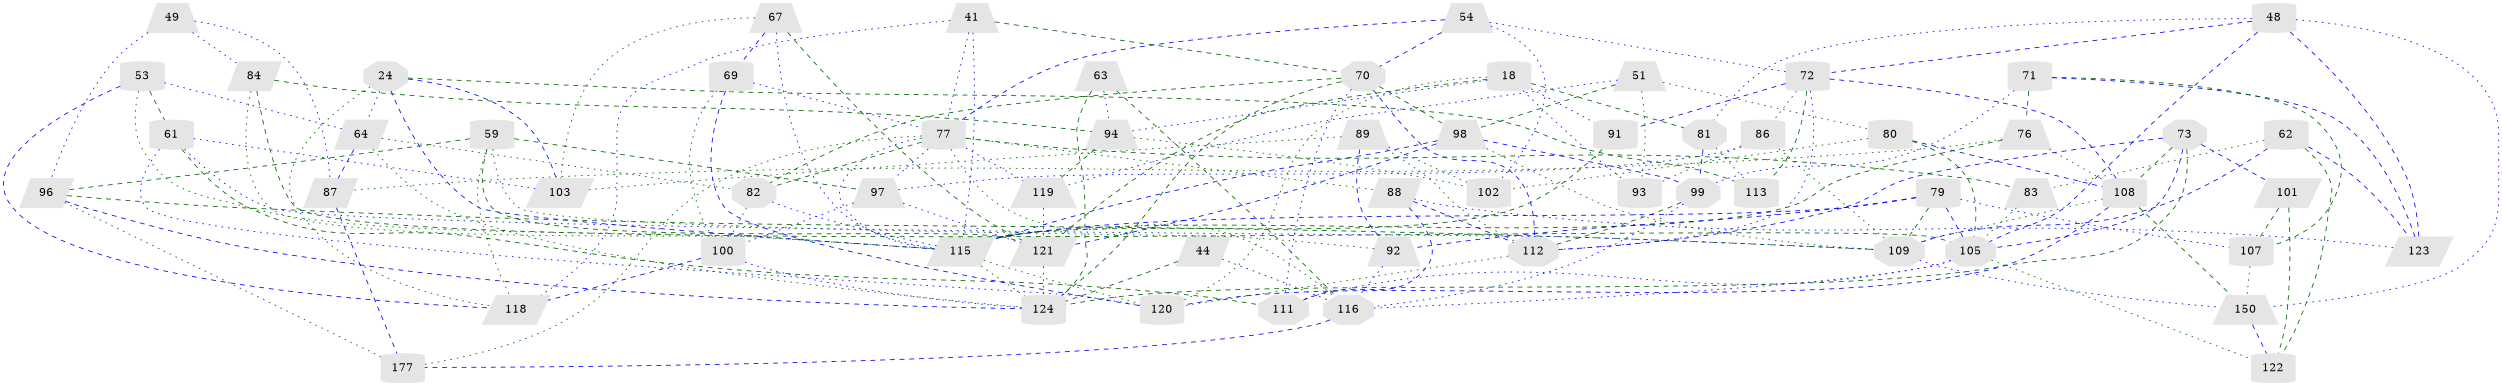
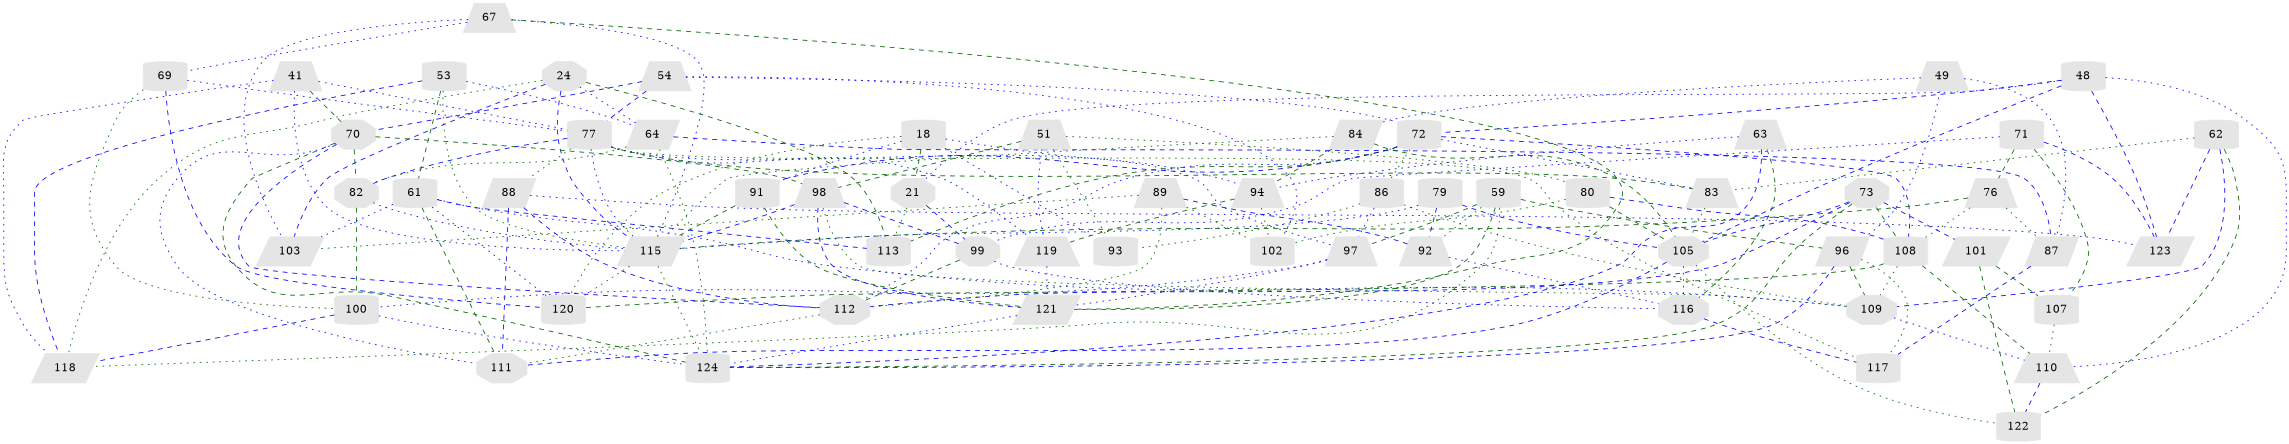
edge "67" -- "69": style dashed -> dotted
edge "67" -- "103": color darkgreen -> blue
edge "18" -- "121": now "91" -- "121"
node "81": label "81" -> "21"
edge "77" -- "82": color darkgreen -> blue
edge "72" -- "83": added
edge "63" -- "124": color darkgreen -> blue
edge "79" -- "115": style dashed -> dotted
edge "77" -- "116": removed
edge "79" -- "107": removed
edge "82" -- "100": style dotted -> dashed
edge "79" -- "109": removed
edge "61" -- "113": added
node "44": removed
edge "105" -- "111": style dotted -> dashed
edge "112" -- "120": now "112" -- "111"
edge "108" -- "120": color blue -> darkgreen
node "150": label "150" -> "110"
node "177": label "177" -> "117"
